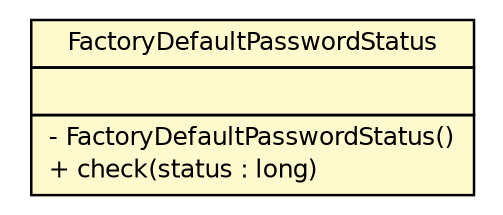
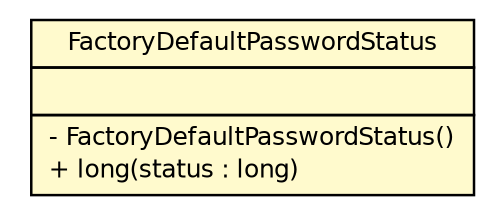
node "FactoryDefaultPasswordStatus": text "+ check(status : long)" -> "+ long(status : long)"
